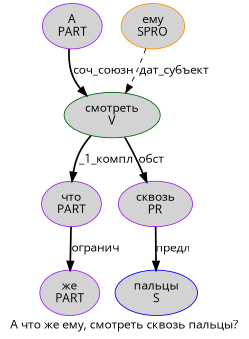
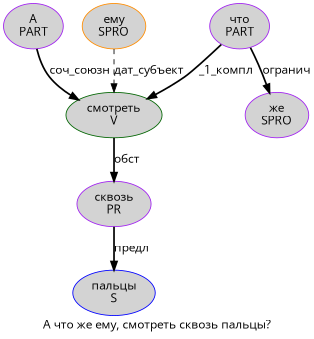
edge "смотреть V" -> "что PART": reversed
node "же PART": label "же PART" -> "же SPRO"
